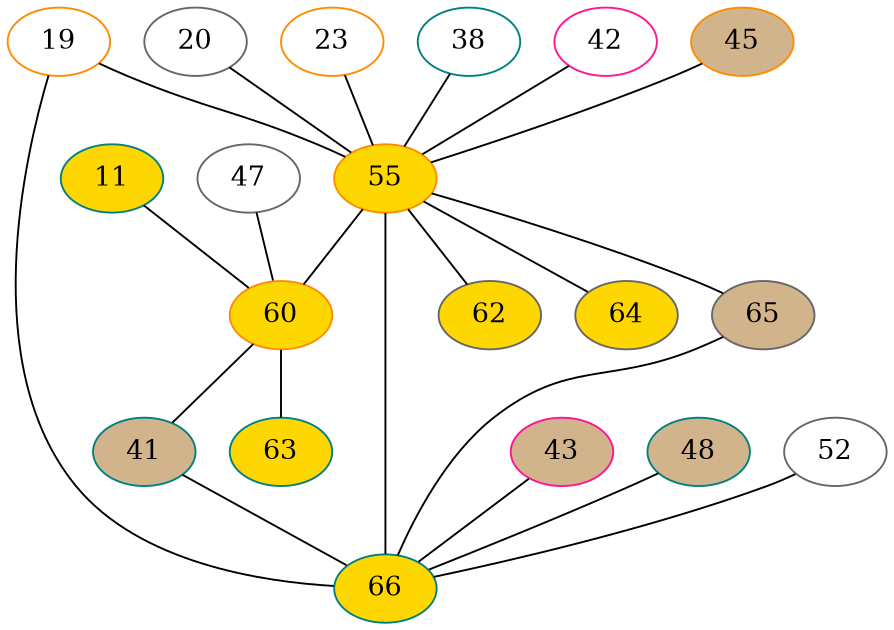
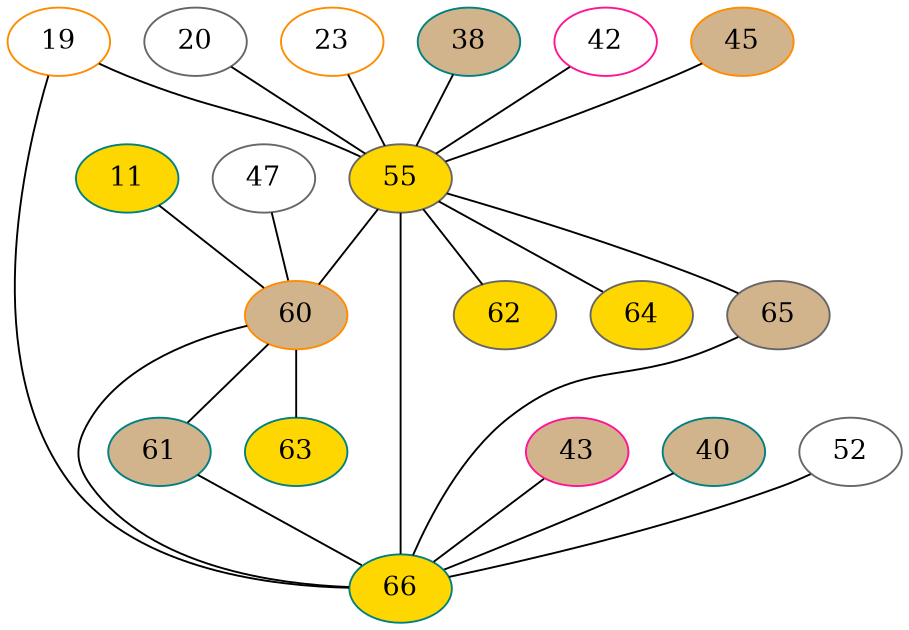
node "38": fillcolor white -> tan
node "55": color darkorange -> gray40
node "60": fillcolor gold -> tan
node "41": label "41" -> "61"
node "48": label "48" -> "40"
edge "60" -- "66": added
